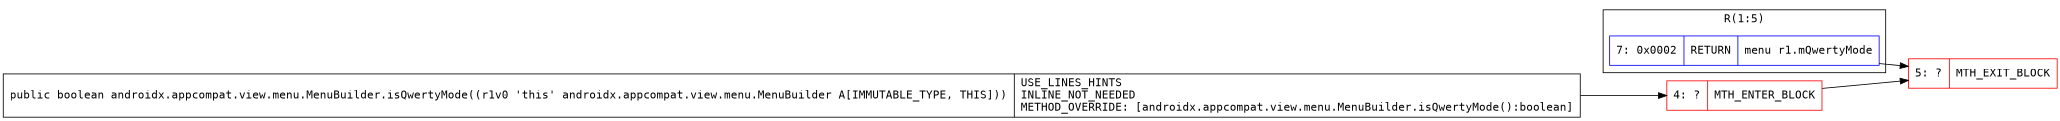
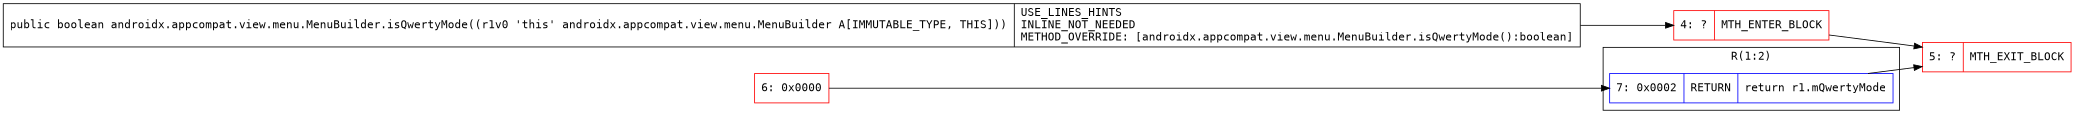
cluster "R(1:5)": label "R(1:5)" -> "R(1:2)"
node "7: 0x0002": text "menu r1.mQwertyMode" -> "return r1.mQwertyMode"
node "6: 0x0000": added
